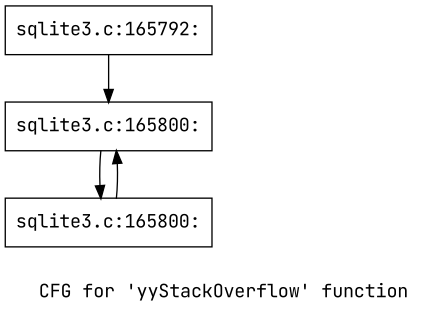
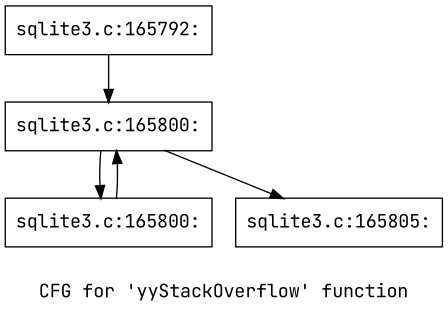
node "sqlite3.c:165805:": added
